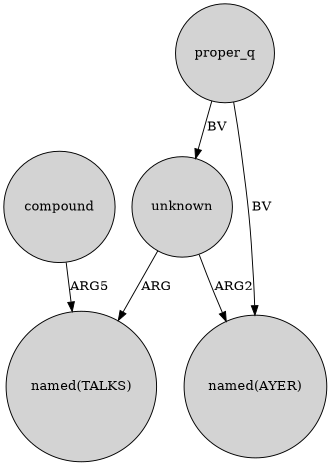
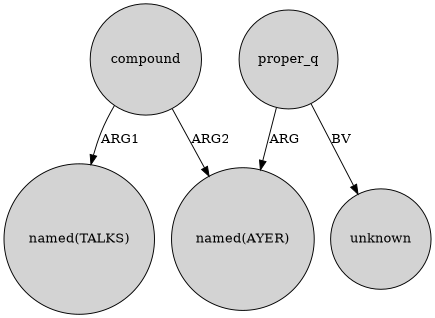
edge "proper_q" -> "named(AYER)": label "BV" -> "ARG"
edge "unknown" -> "named(TALKS)": removed, label "ARG"
edge "unknown" -> "named(AYER)": now "compound" -> "named(AYER)"
edge "compound" -> "named(TALKS)": label "ARG5" -> "ARG1"
